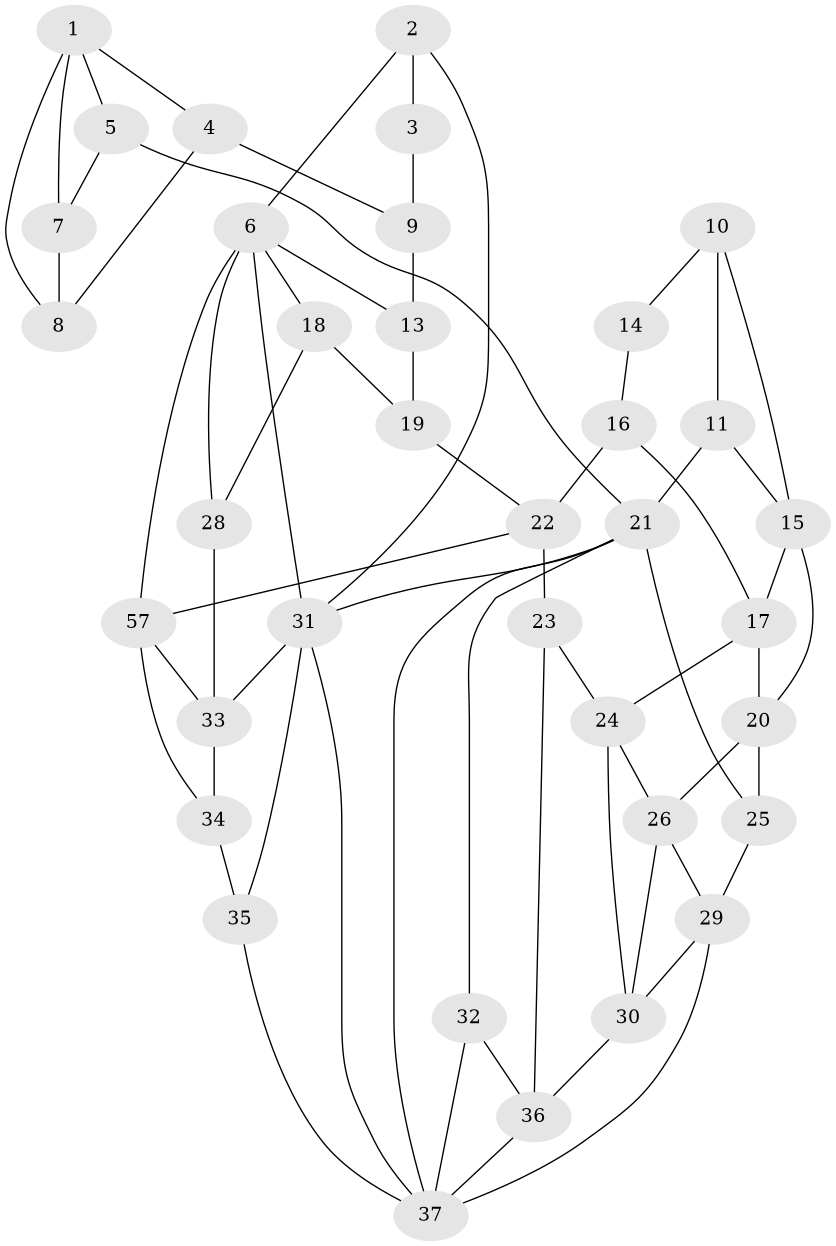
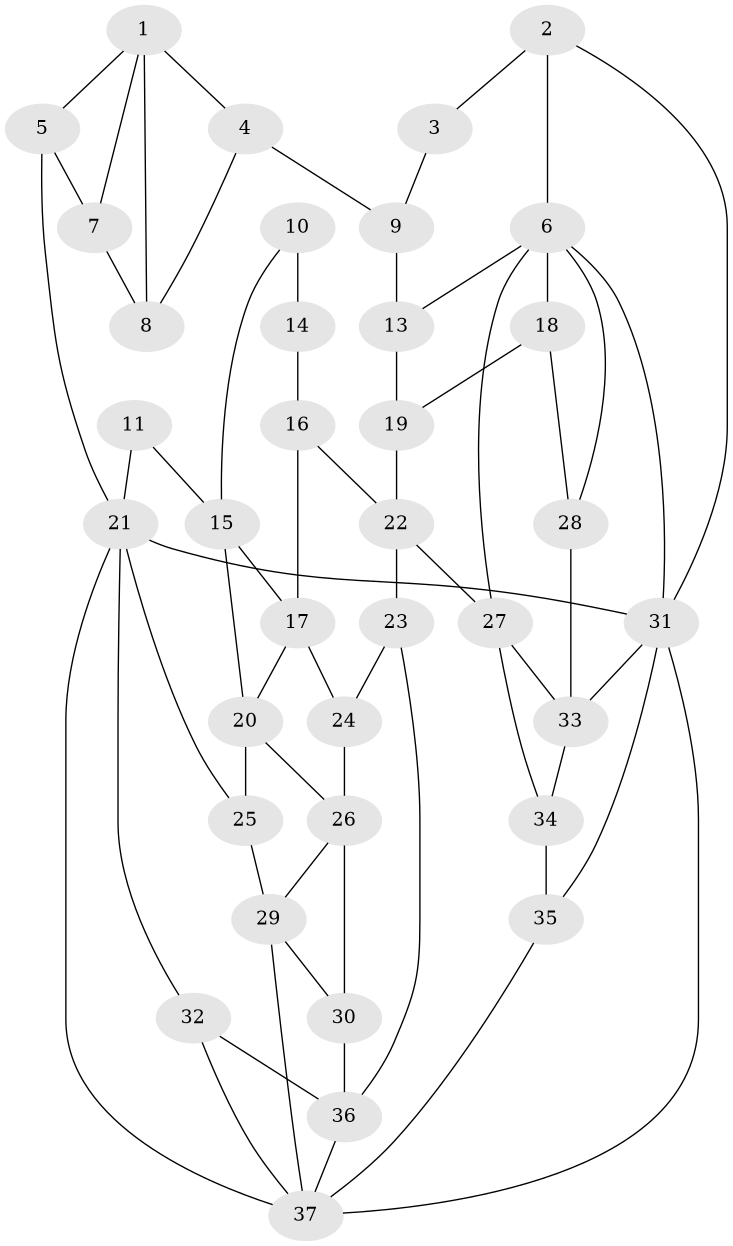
edge "10" -- "11": removed
node "57": label "57" -> "27"
edge "24" -- "30": removed
